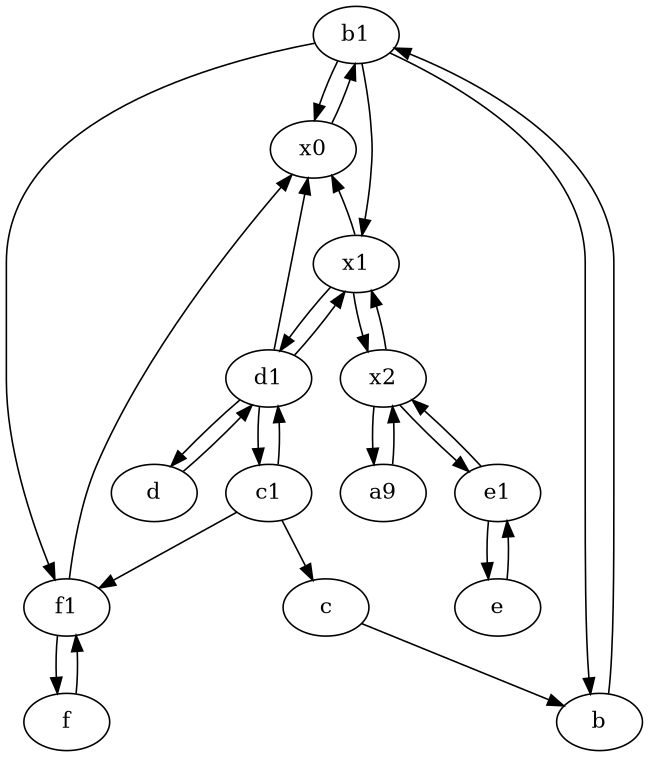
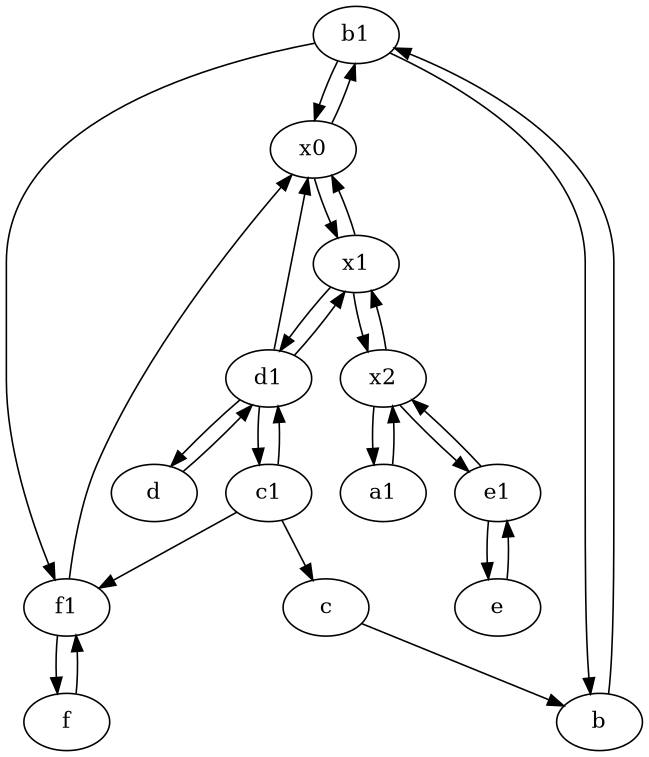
edge "b1" -> "x1": now "x0" -> "x1"
node "a9": label "a9" -> "a1"
